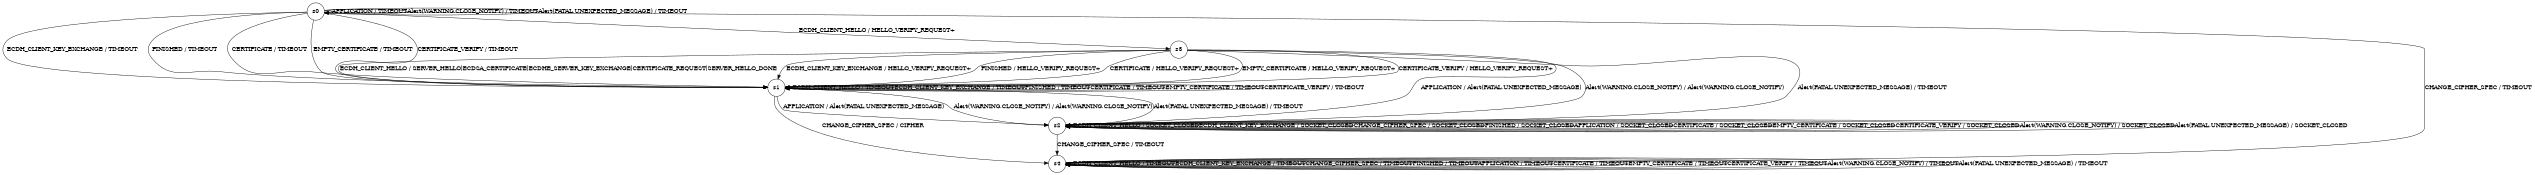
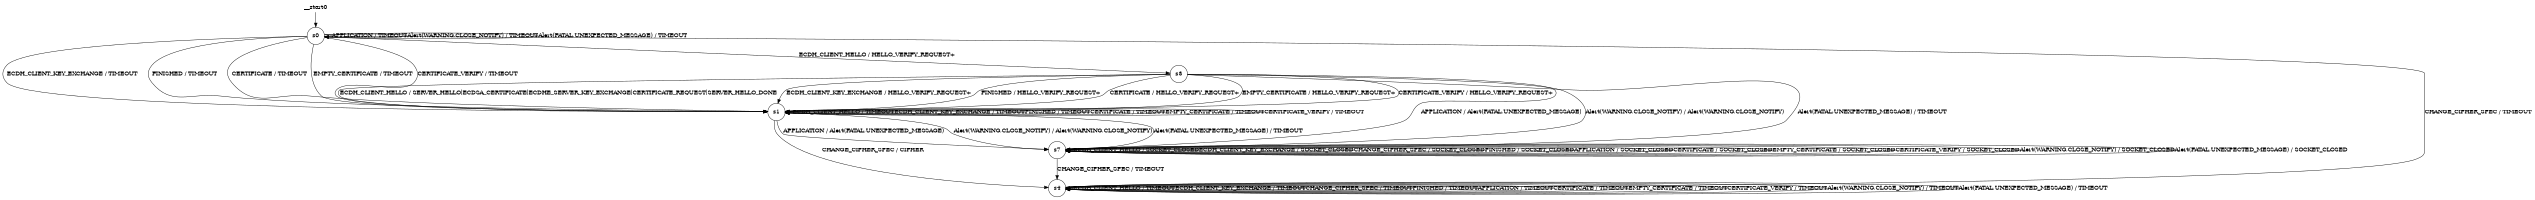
node "__start0": added
node "s2": label "s2" -> "s7"
